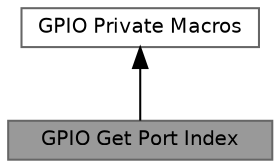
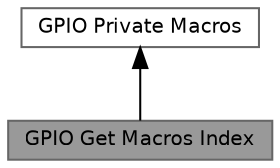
node "GPIO Get Port Index": label "GPIO Get Port Index" -> "GPIO Get Macros Index"
